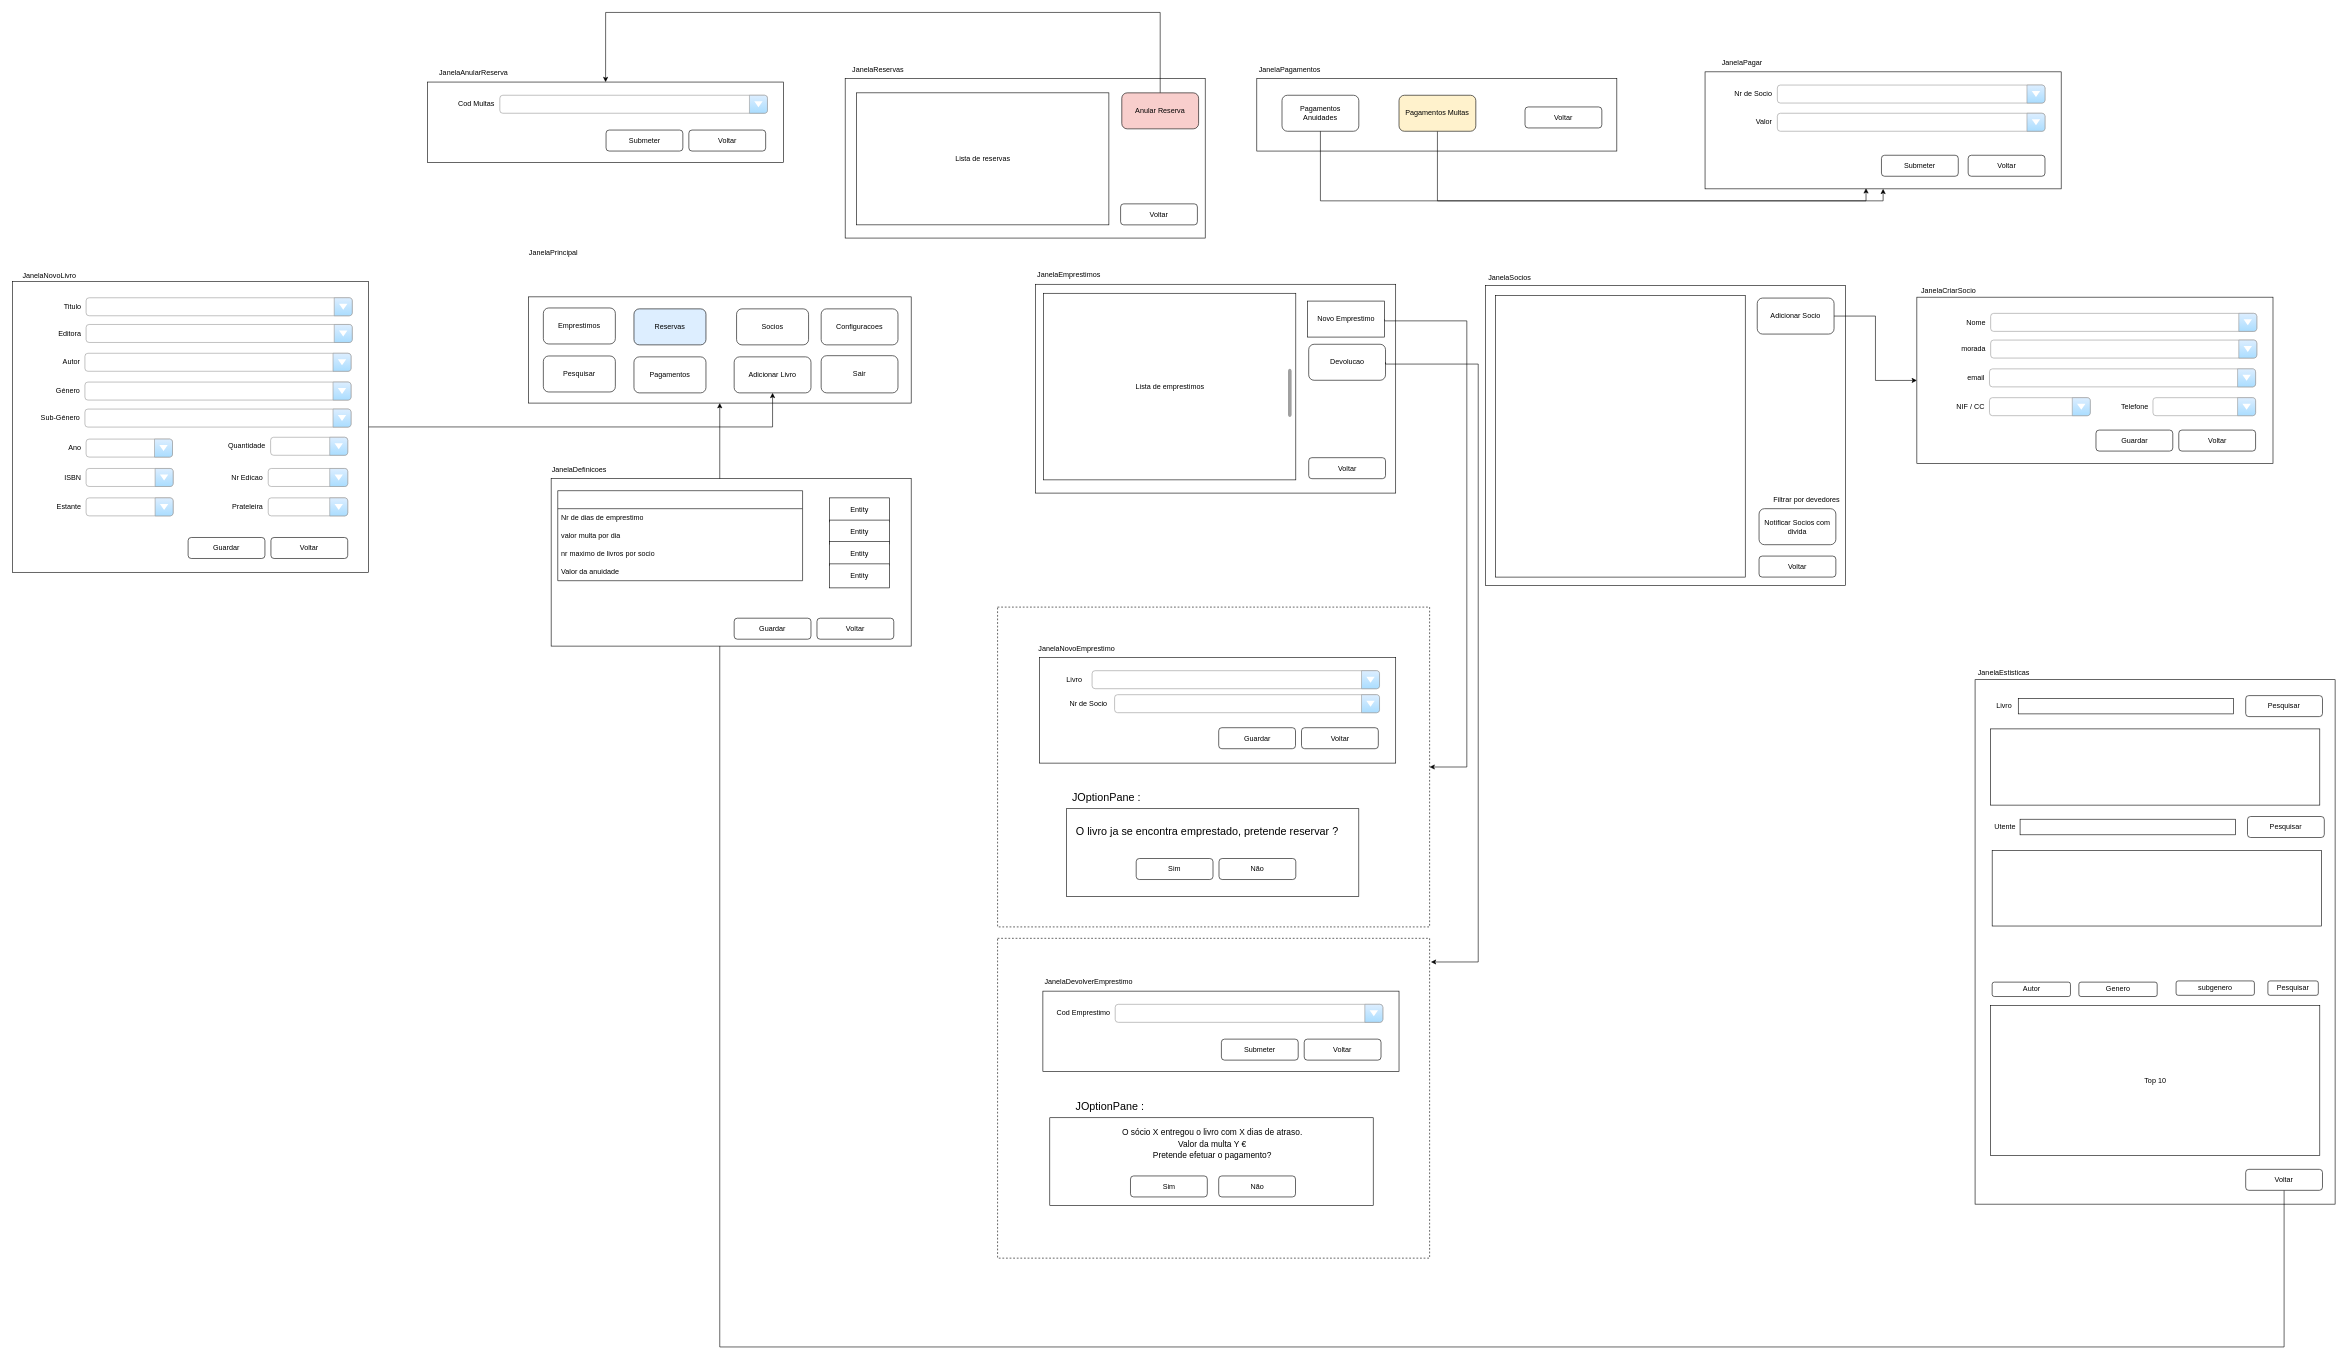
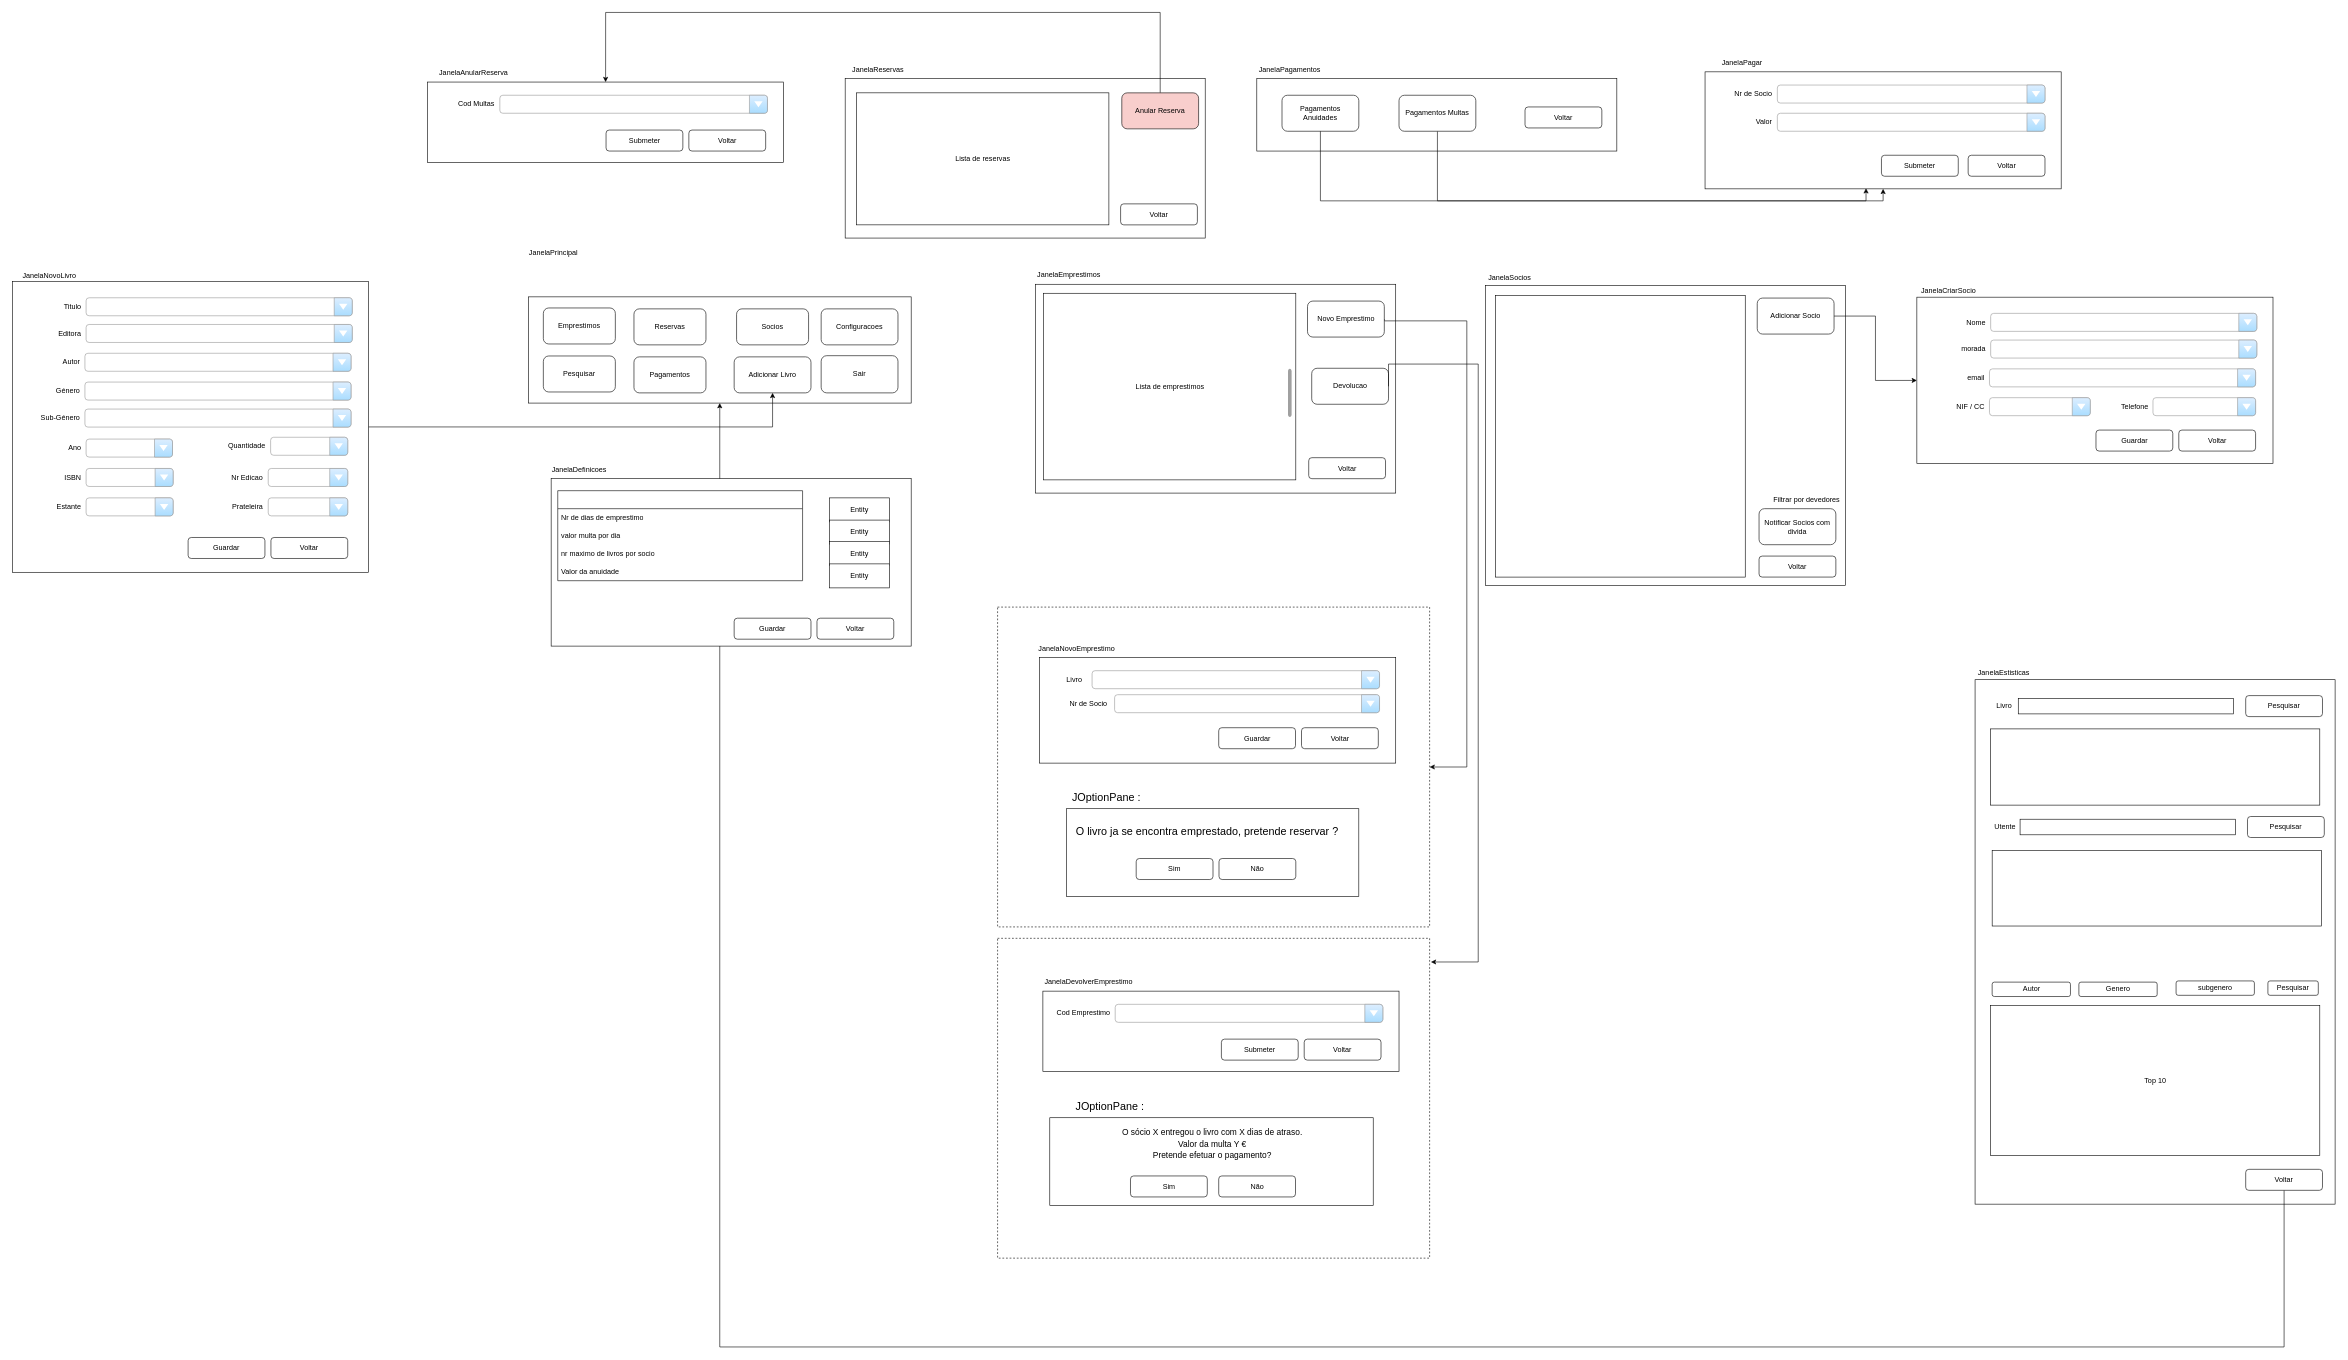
node "Pagamentos Multas": fillcolor #fff2cc -> #ffffff
node "Novo Emprestimo": shape rectangle -> rounded rectangle
node "Reservas": fillcolor #ddeeff -> #ffffff
node "Devolucao": moved (1347, 362) -> (1350, 386)
